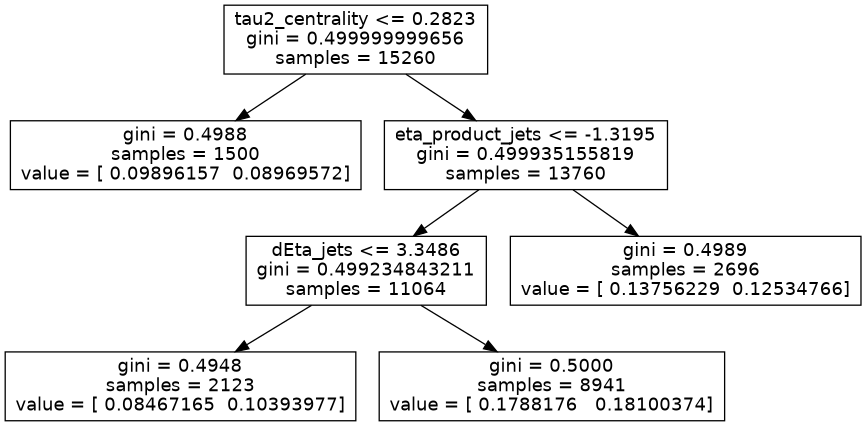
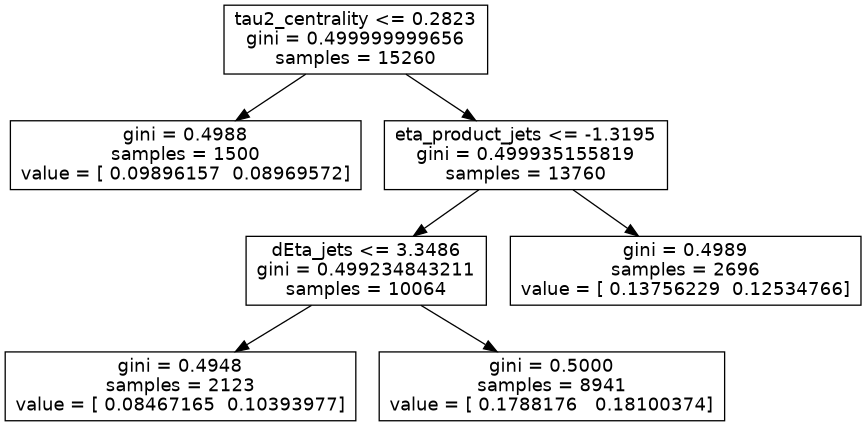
node "dEta_jets <= 3.3486 gini = 0.499234843211 samples = 11064": label "dEta_jets <= 3.3486 gini = 0.499234843211 samples = 11064" -> "dEta_jets <= 3.3486 gini = 0.499234843211 samples = 10064"
